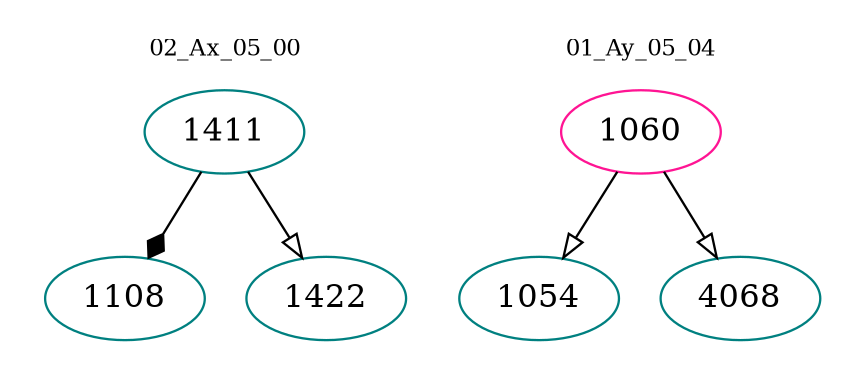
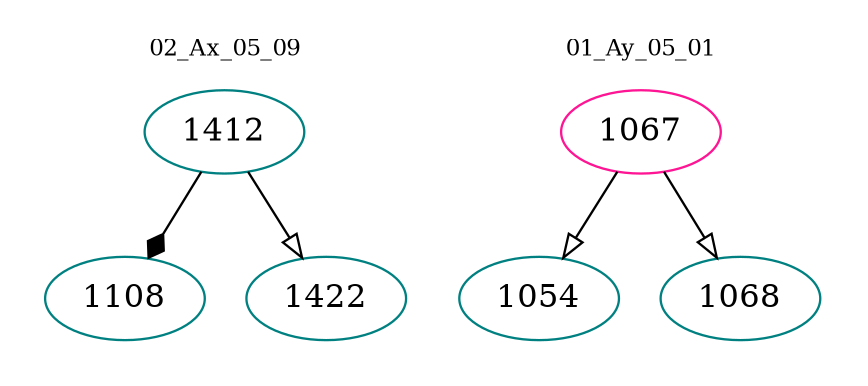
cluster "02_Ax_05_00": label "02_Ax_05_00" -> "02_Ax_05_09"
cluster "01_Ay_05_04": label "01_Ay_05_04" -> "01_Ay_05_01"
node "1411": label "1411" -> "1412"
node "1060": label "1060" -> "1067"
node "4068": label "4068" -> "1068"
